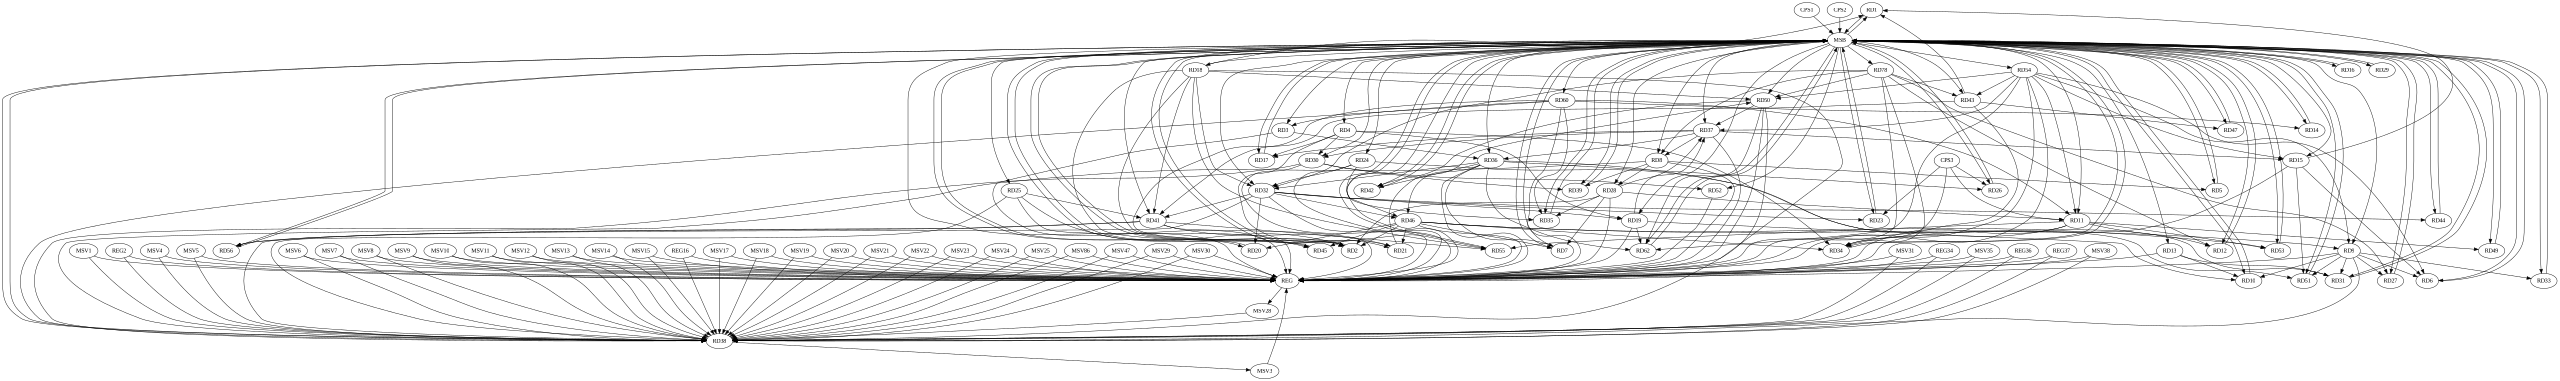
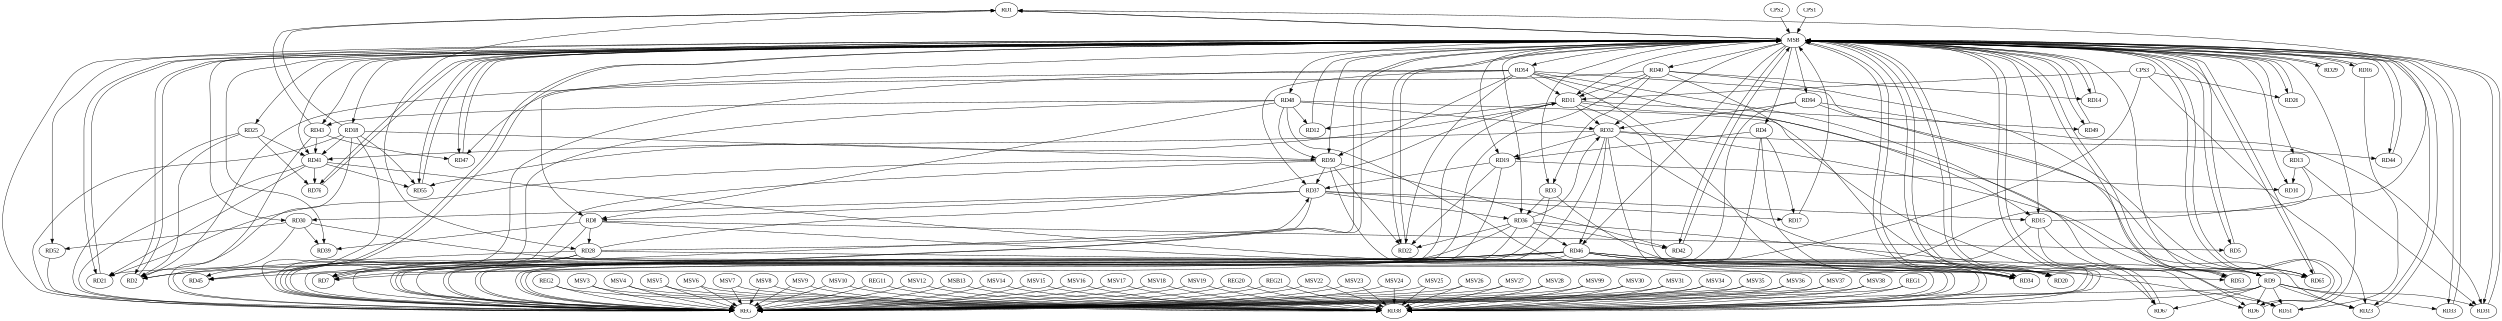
edge "MSB" -> "RD17": removed
edge "MSB" -> "RD37": removed
edge "MSB" -> "RD28": now "RD1" -> "RD28"
edge "RD39" -> "MSB": removed
edge "MSB" -> "RD12": removed
node "RD78": label "RD78" -> "RD48"
edge "RD10" -> "MSB": removed
edge "MSB" -> "RD51": now "RD16" -> "RD51"
edge "RD54" -> "RD43": now "RD54" -> "RD47"
node "RD60": label "RD60" -> "RD40"
edge "RD18" -> "RD32": now "RD11" -> "RD32"
edge "RD21" -> "RD50": reversed
edge "RD4" -> "RD30": removed
node "RD24": label "RD24" -> "RD94"
edge "RD36" -> "RD26": removed
node "RD35": label "RD35" -> "RD65"
node "MSV1": label "MSV1" -> "REG1"
node "RD56": label "RD56" -> "RD76"
node "MSV11": label "MSV11" -> "REG11"
node "MSV13": label "MSV13" -> "MSB13"
node "REG16": label "REG16" -> "MSV16"
node "MSV20": label "MSV20" -> "REG20"
node "MSV21": label "MSV21" -> "REG21"
node "MSV86": label "MSV86" -> "MSV26"
node "MSV47": label "MSV47" -> "MSV27"
node "MSV29": label "MSV29" -> "MSV99"
node "RD62": label "RD62" -> "RD22"
node "REG34": label "REG34" -> "MSV34"
node "REG36": label "REG36" -> "MSV36"
node "REG37": label "REG37" -> "MSV37"
edge "RD9" -> "RD10": now "RD9" -> "RD23"
edge "RD3" -> "RD20": added
node "RD27": label "RD27" -> "RD67"
edge "REG" -> "MSV28": reversed
edge "RD38" -> "MSV3": reversed
